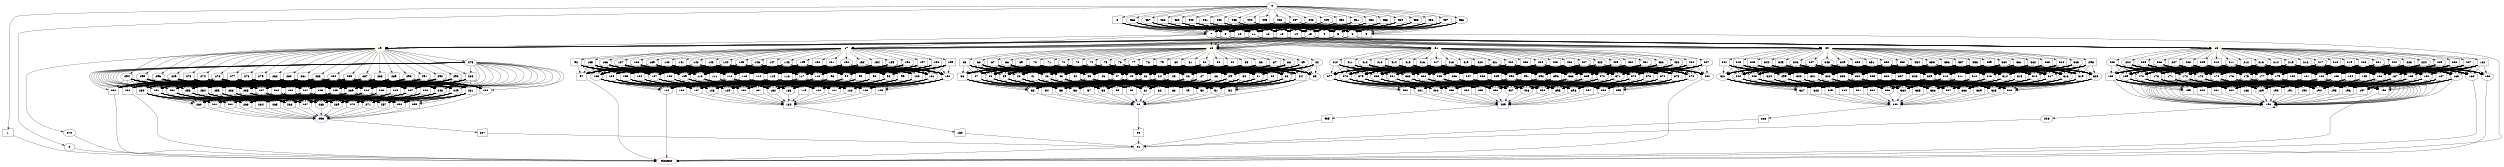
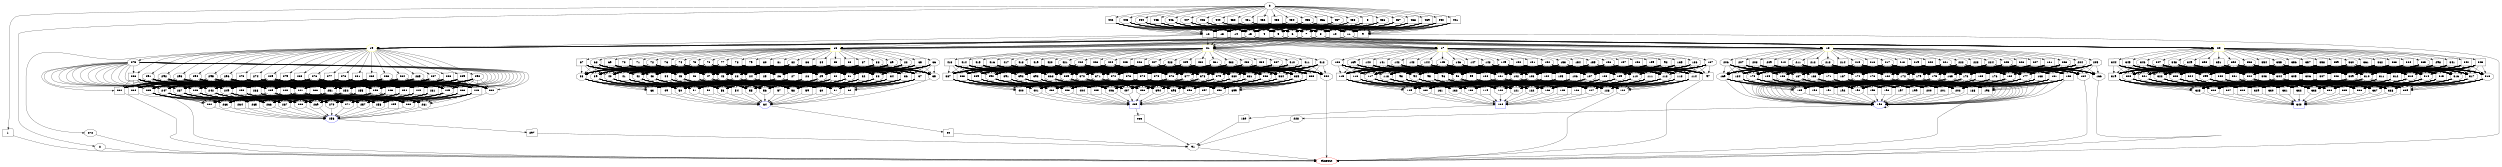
node "366": removed
